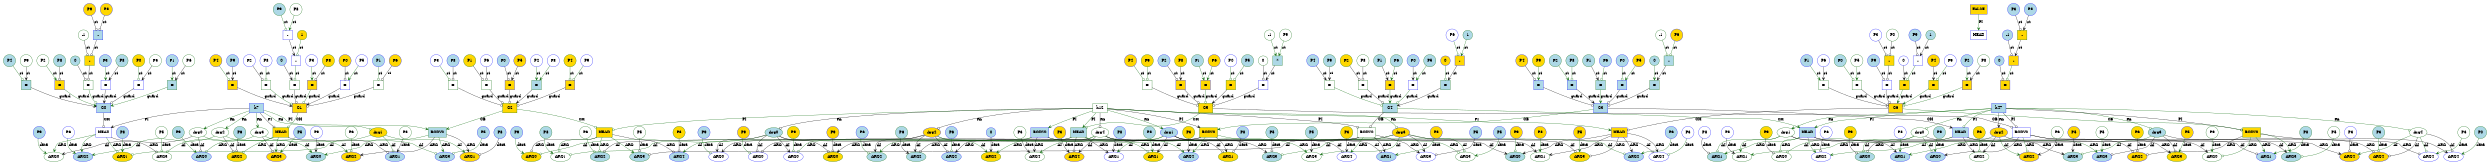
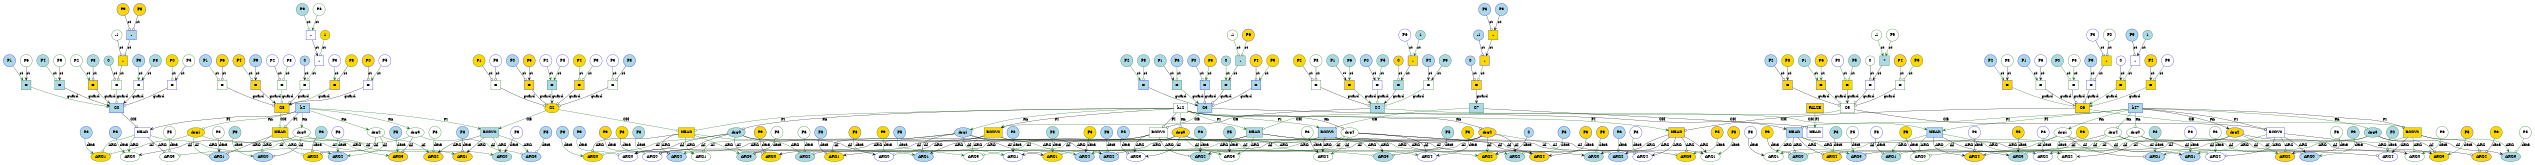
node "h7": label "h7" -> "h4"
node "C1": label "C1" -> "C8"
node "C2": shape box -> ellipse
node "C5": fillcolor gold -> white
node "C7": added
